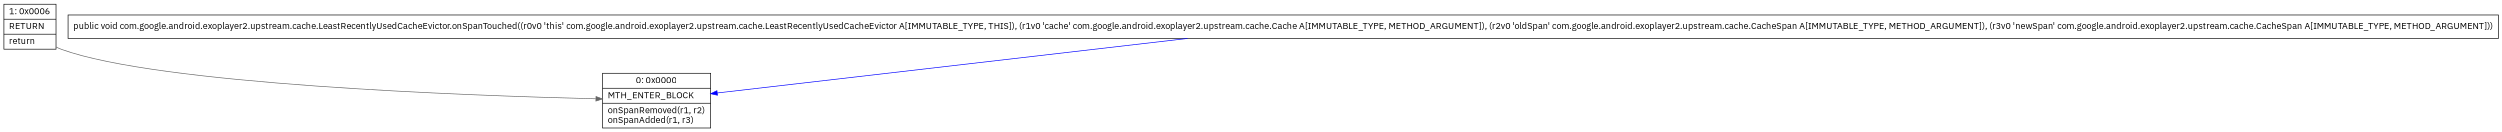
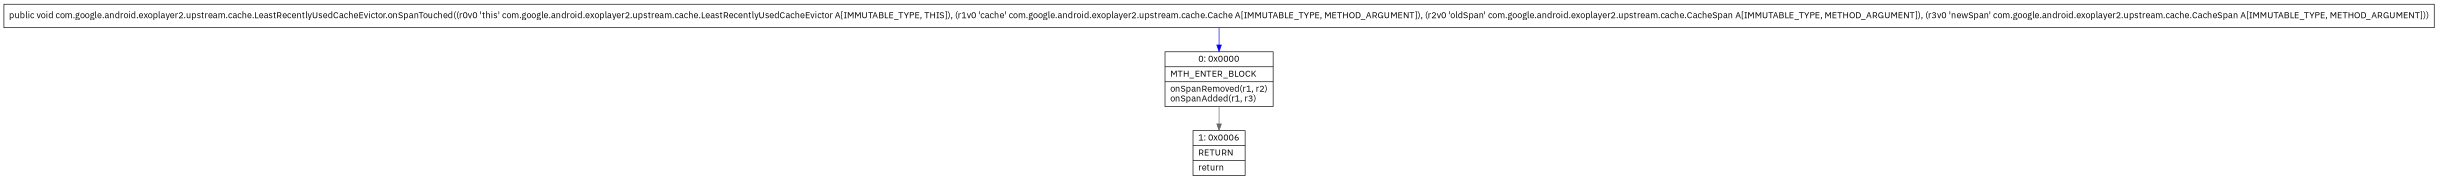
edge "1: 0x0006" -> "0: 0x0000": reversed
